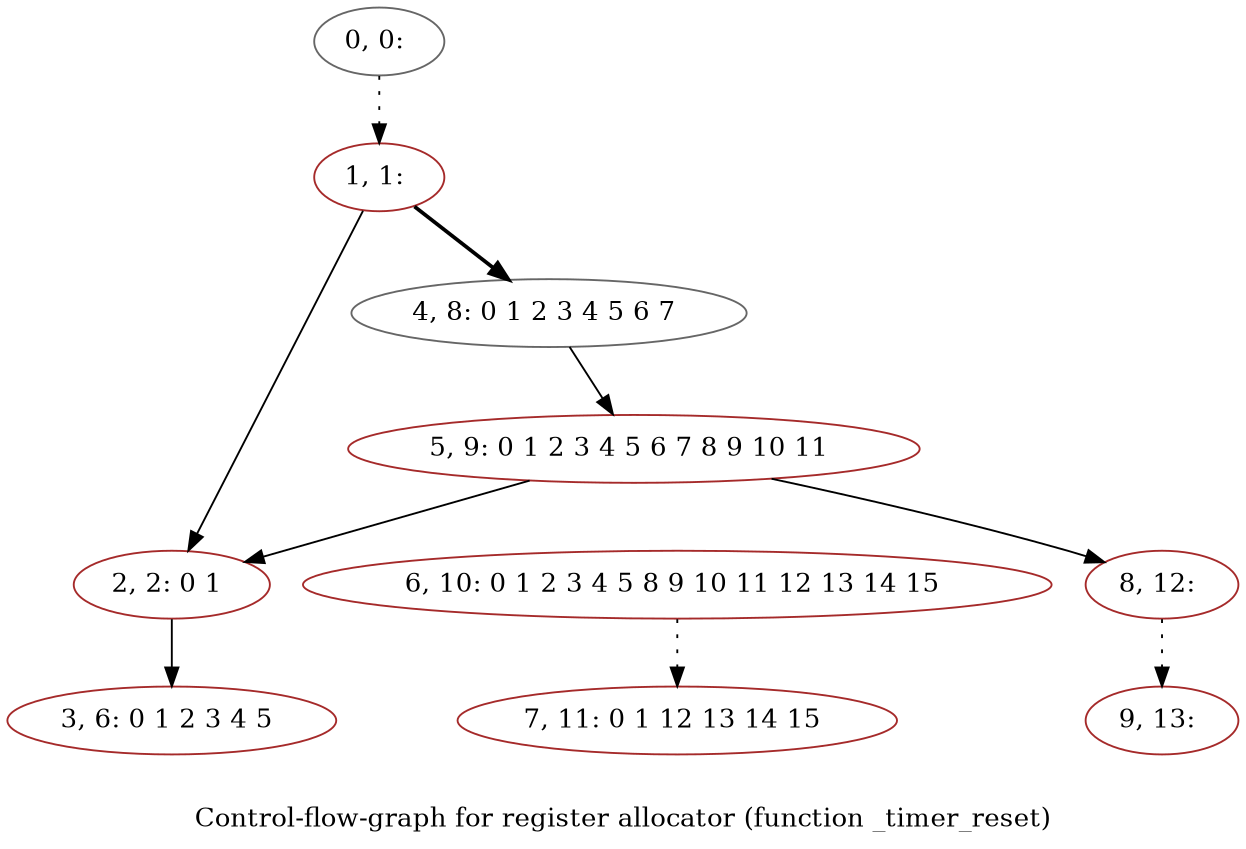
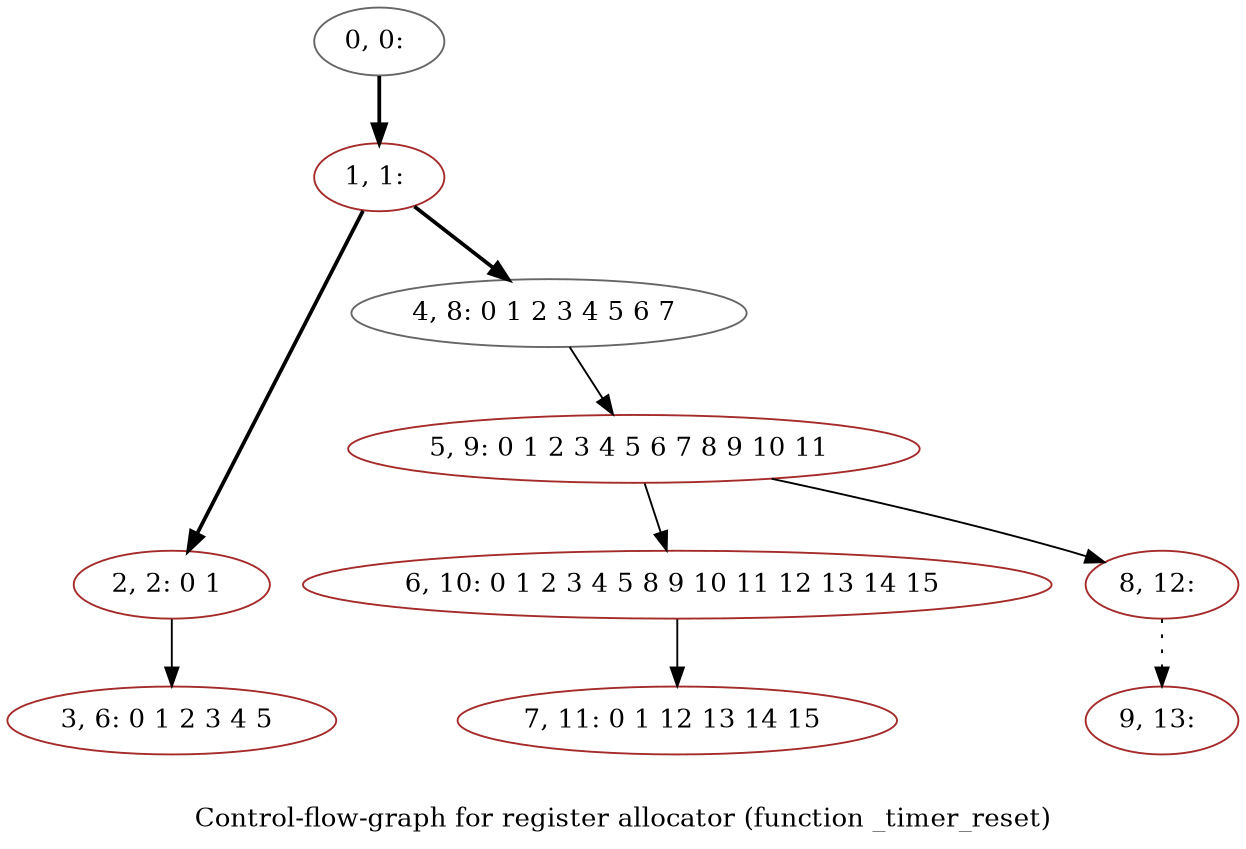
edge "0, 0:" -> "1, 1:": style dotted -> bold
edge "1, 1:" -> "2, 2: 0 1": style solid -> bold
edge "5, 9: 0 1 2 3 4 5 6 7 8 9 10 11" -> "2, 2: 0 1": now "5, 9: 0 1 2 3 4 5 6 7 8 9 10 11" -> "6, 10: 0 1 2 3 4 5 8 9 10 11 12 13 14 15"
edge "6, 10: 0 1 2 3 4 5 8 9 10 11 12 13 14 15" -> "7, 11: 0 1 12 13 14 15": style dotted -> solid
